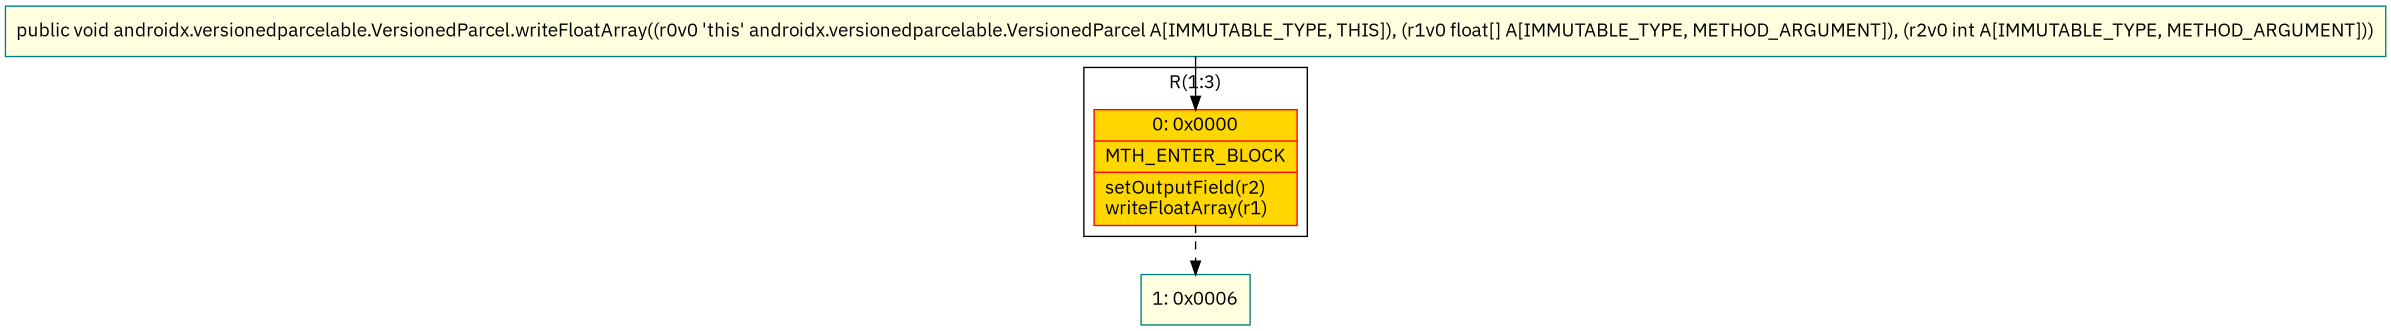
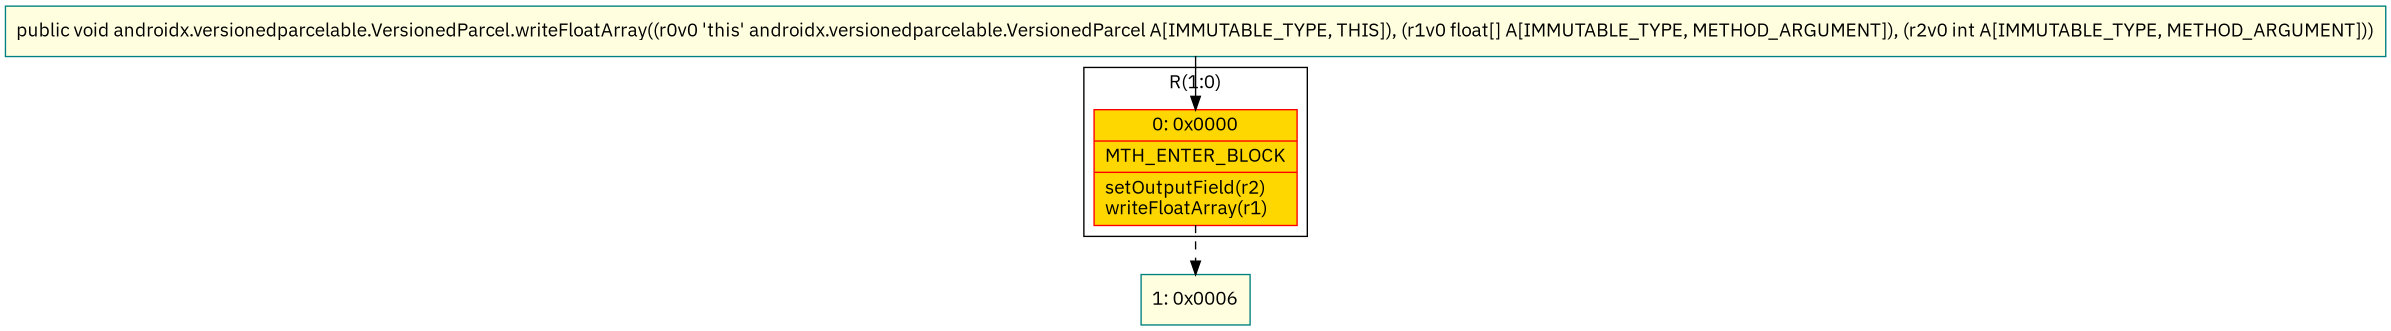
cluster "R(1:3)": label "R(1:3)" -> "R(1:0)"
